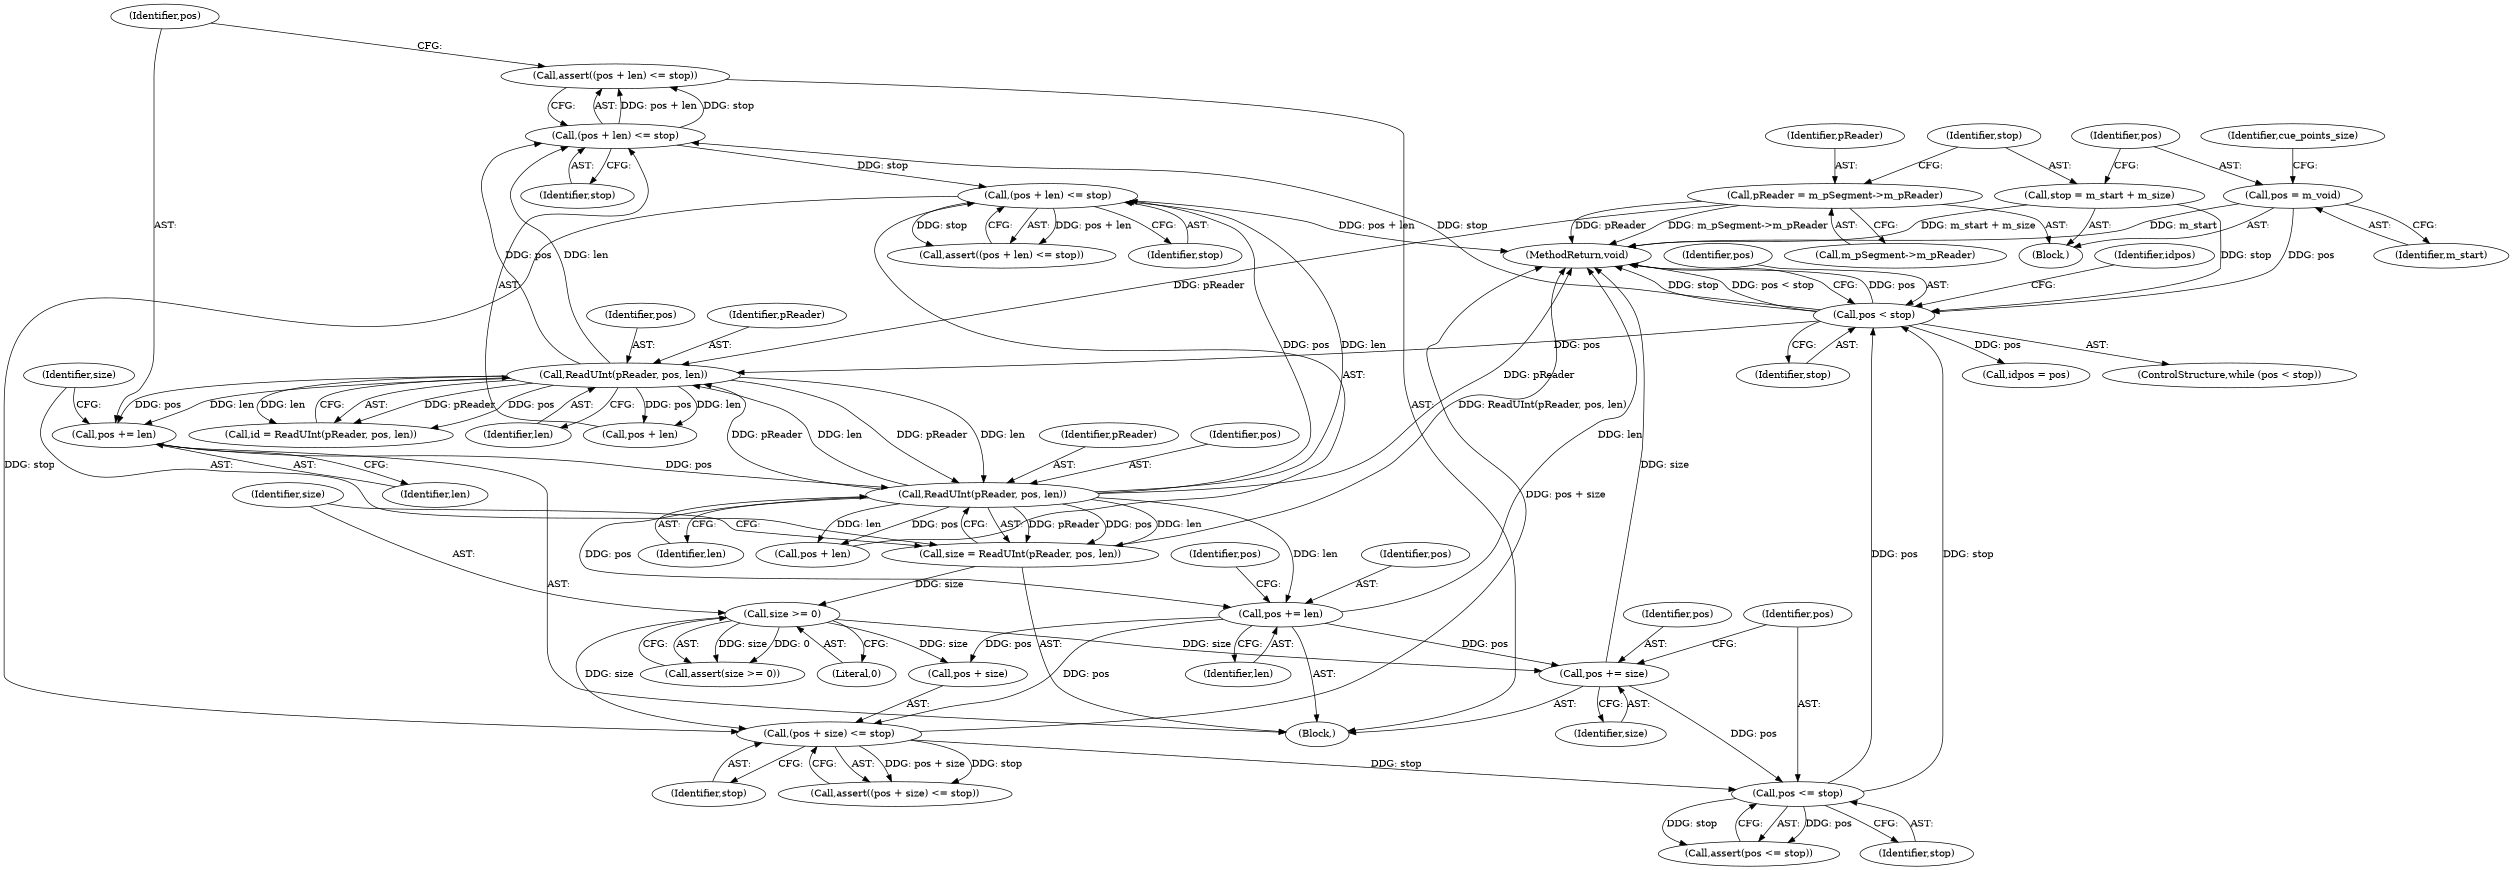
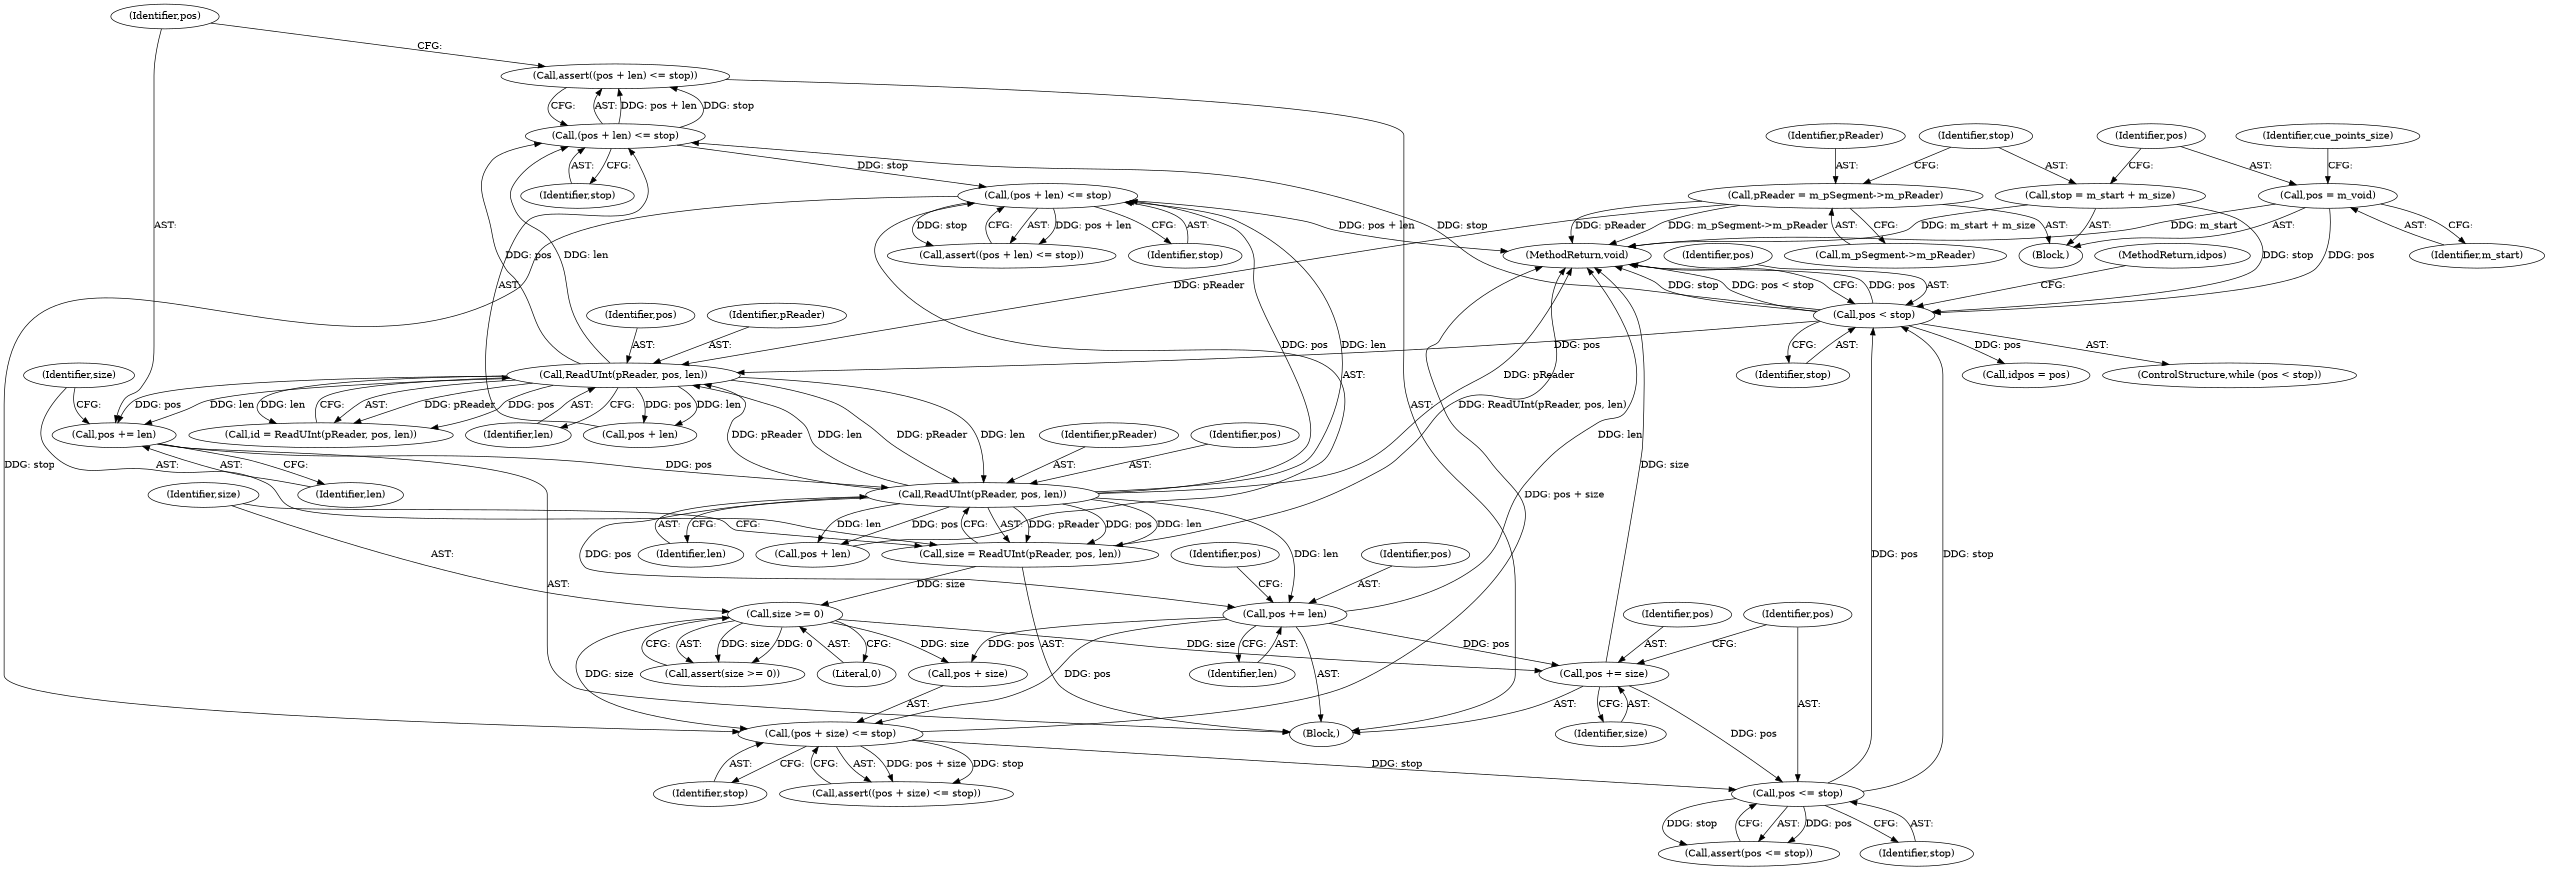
node "(Identifier,idpos)": label "(Identifier,idpos)" -> "(MethodReturn,idpos)"
